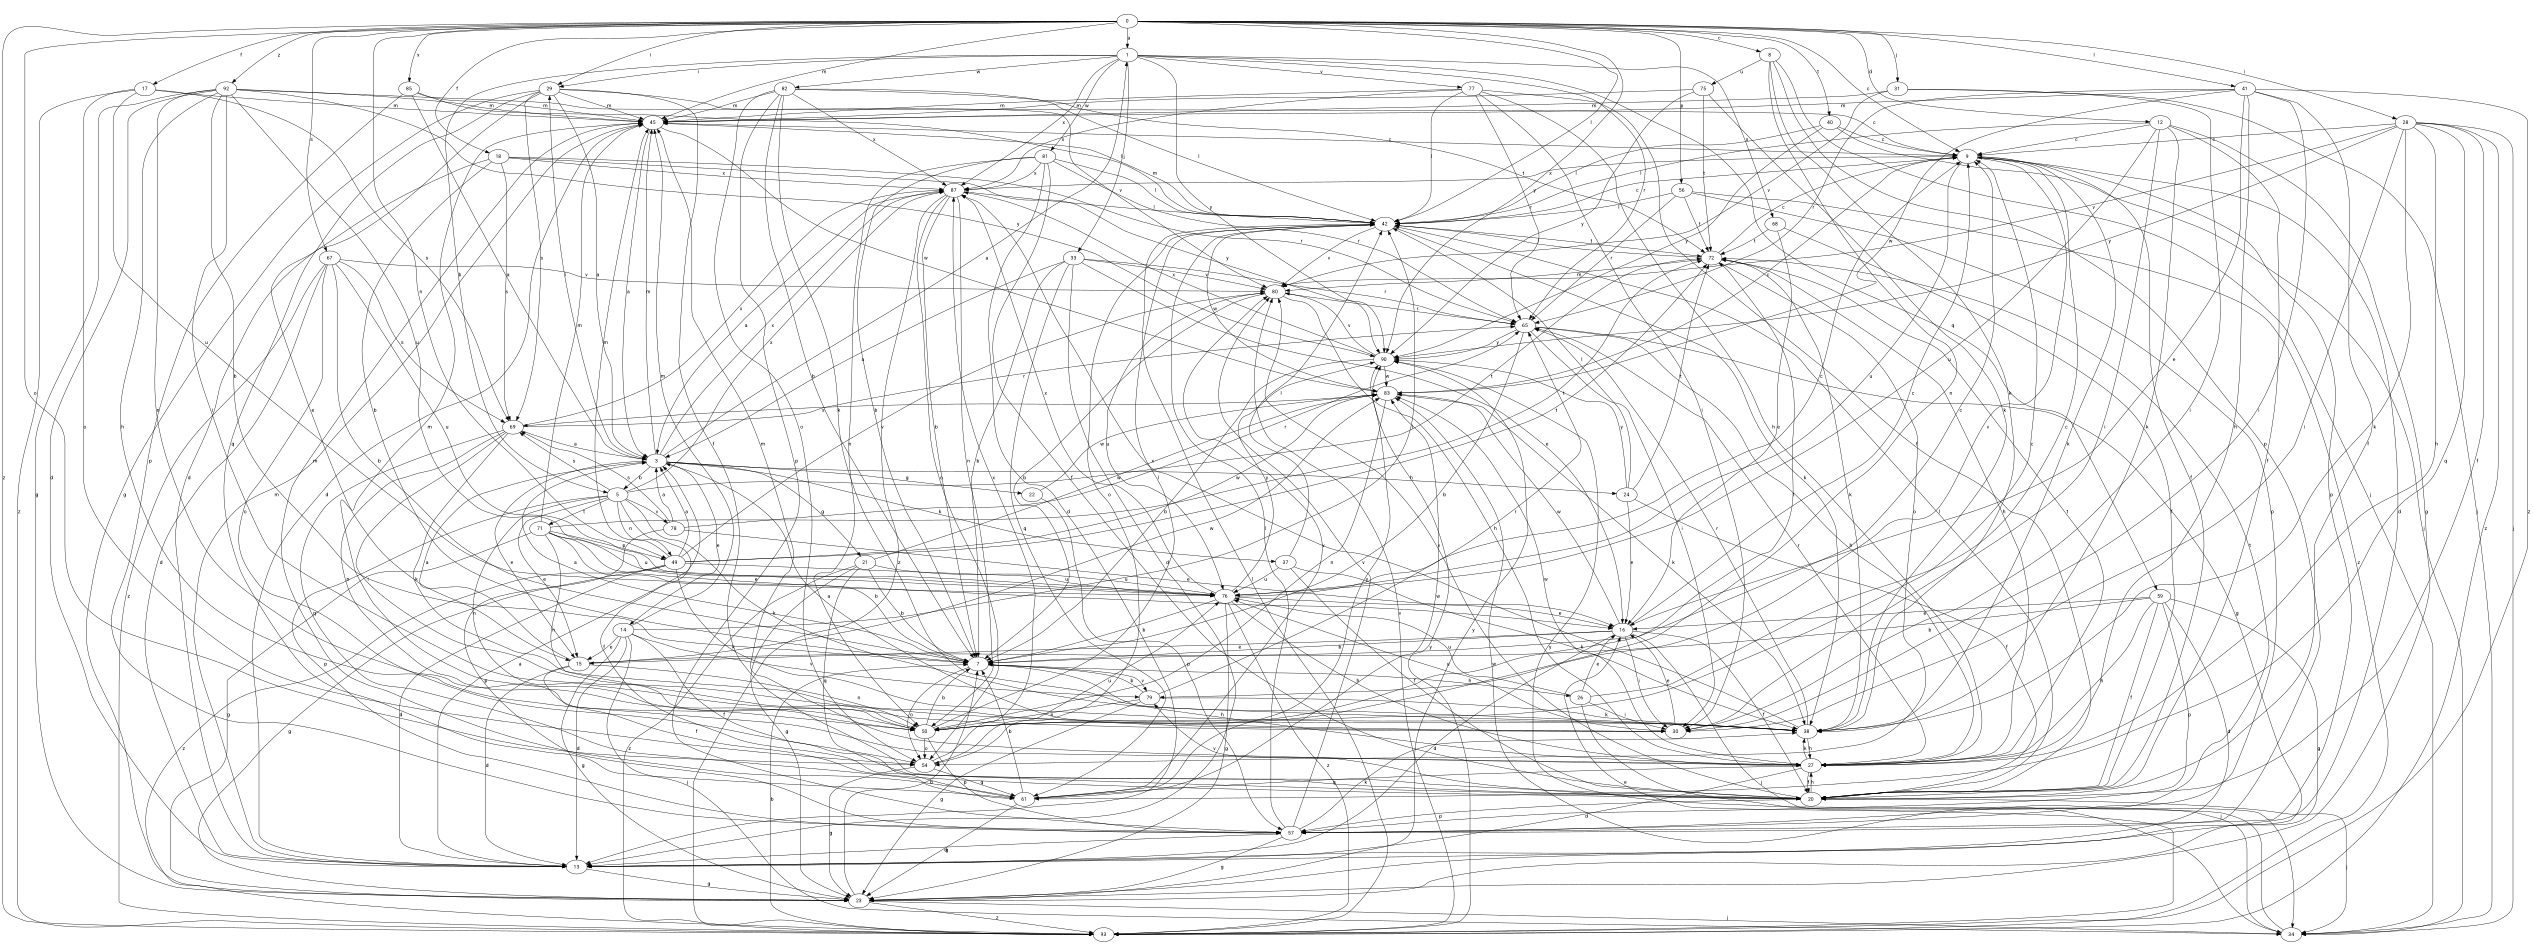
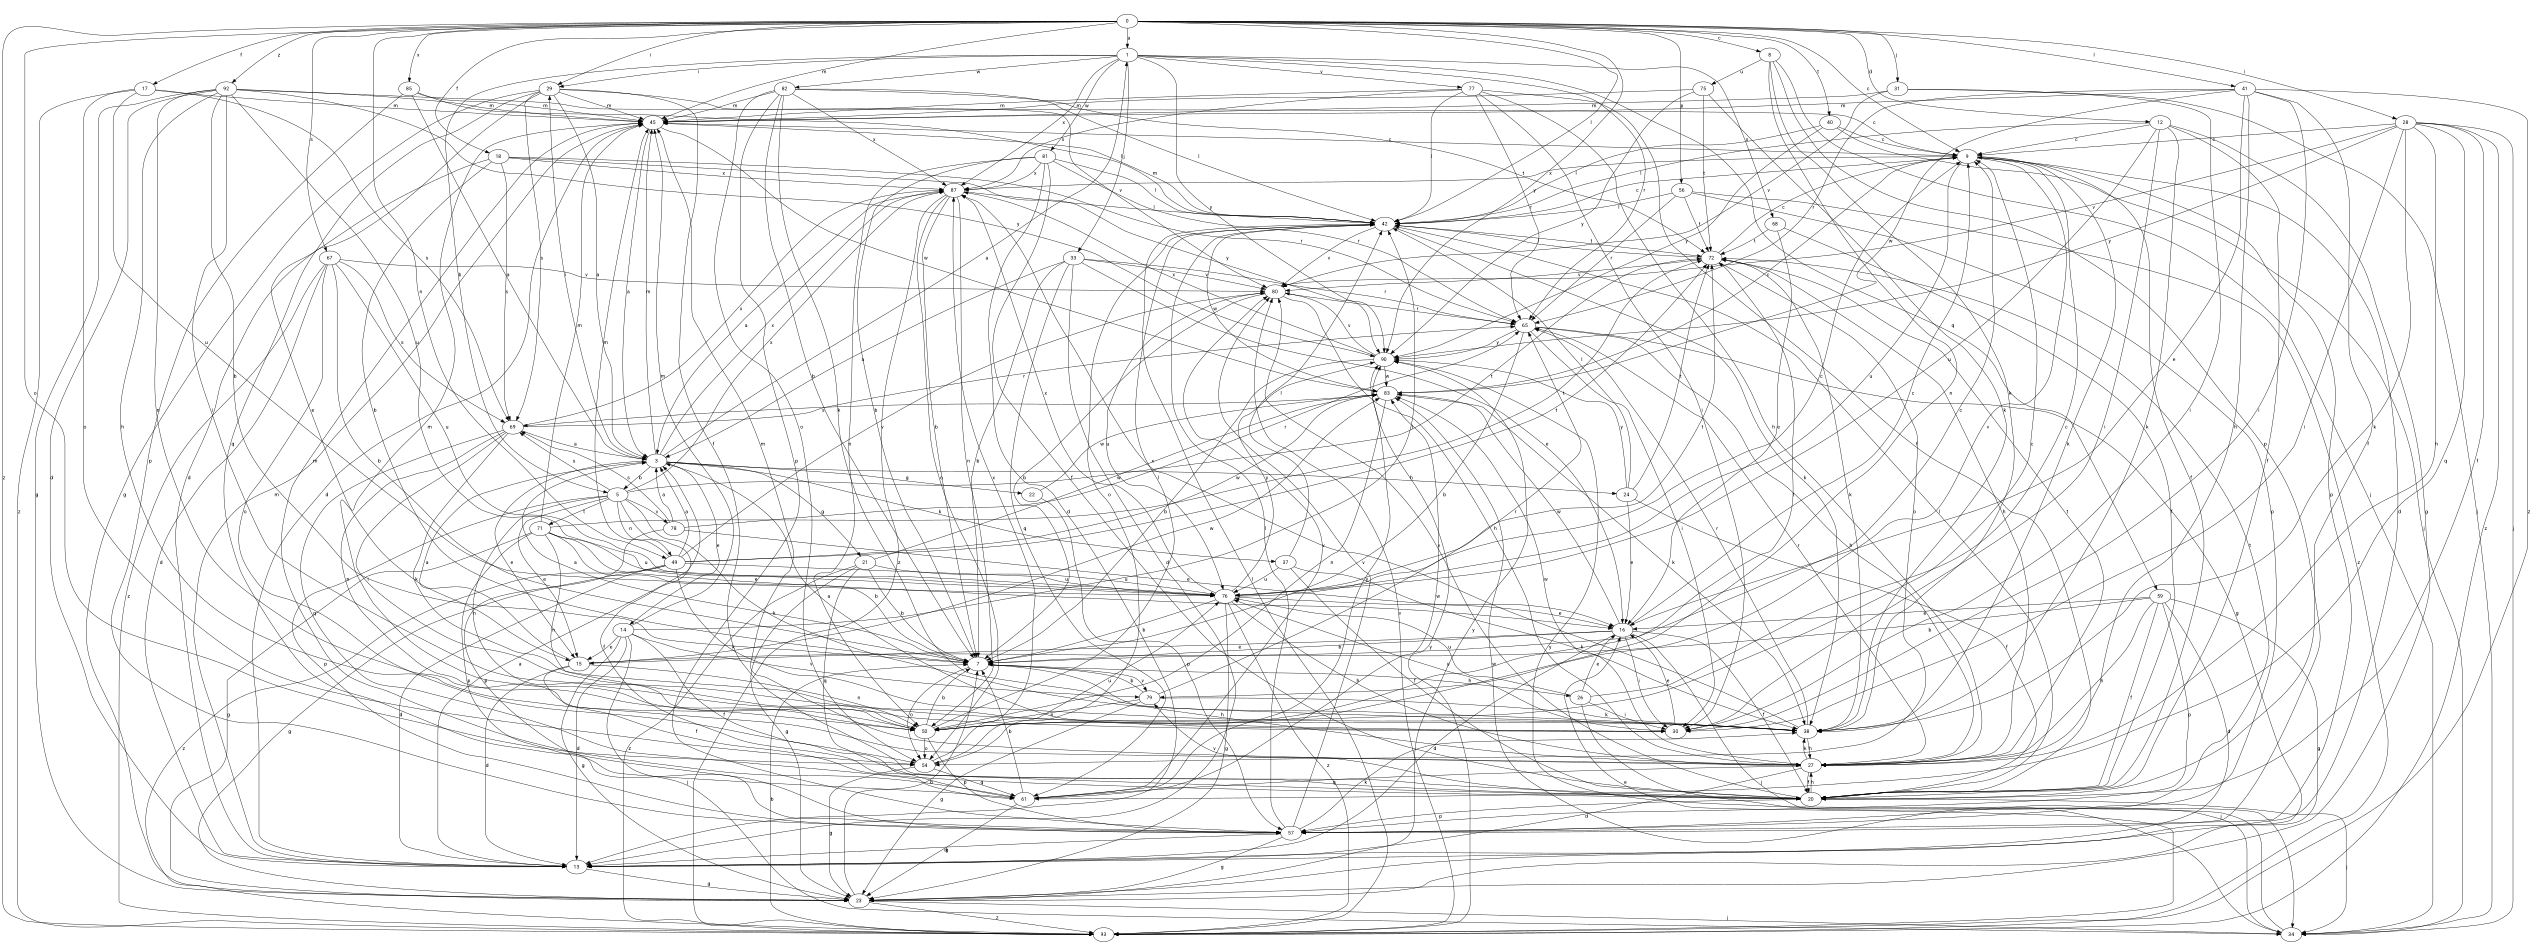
edge "72" -> "80": label "m" -> "v"
edge "76" -> "72": added, label "t"
edge "71" -> "49": now "71" -> "57"
